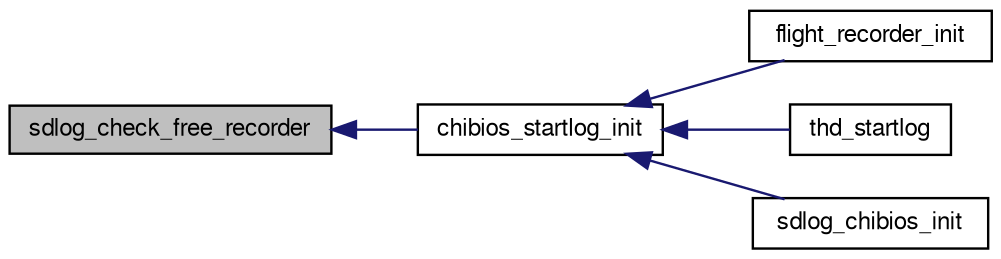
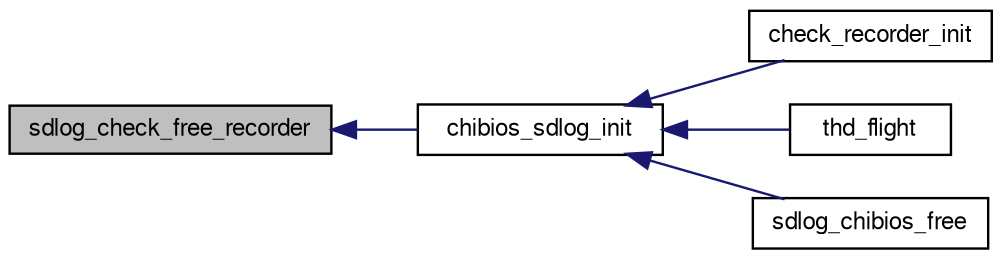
node "flight_recorder_init": label "flight_recorder_init" -> "check_recorder_init"
node "chibios_startlog_init": label "chibios_startlog_init" -> "chibios_sdlog_init"
node "thd_startlog": label "thd_startlog" -> "thd_flight"
node "sdlog_chibios_init": label "sdlog_chibios_init" -> "sdlog_chibios_free"
